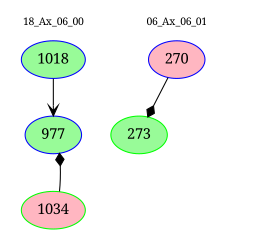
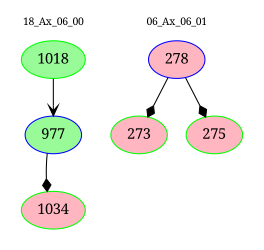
node "1018": color blue -> green
node "270": label "270" -> "278"
node "273": fillcolor palegreen -> lightpink
node "275": added
edge "1034" -> "977": reversed
